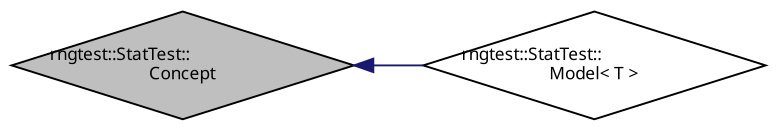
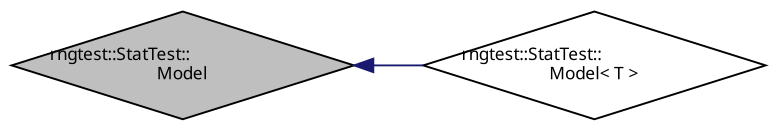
node "rngtest::StatTest:: Concept": label "rngtest::StatTest:: Concept" -> "rngtest::StatTest:: Model"
